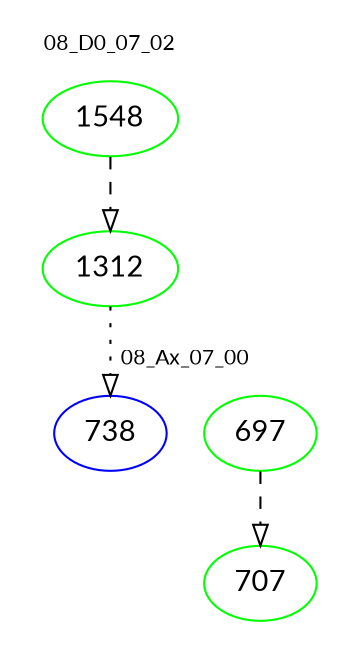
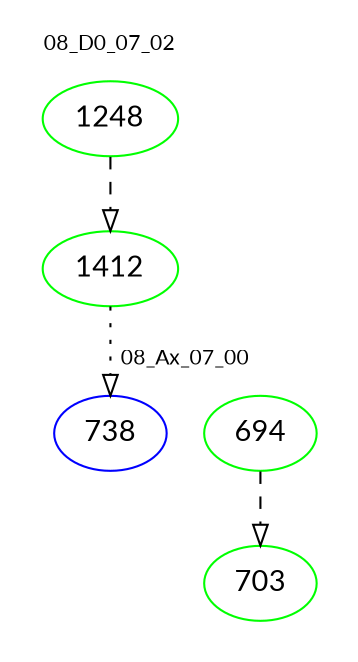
node "1548": label "1548" -> "1248"
node "1312": label "1312" -> "1412"
node "697": label "697" -> "694"
node "707": label "707" -> "703"
